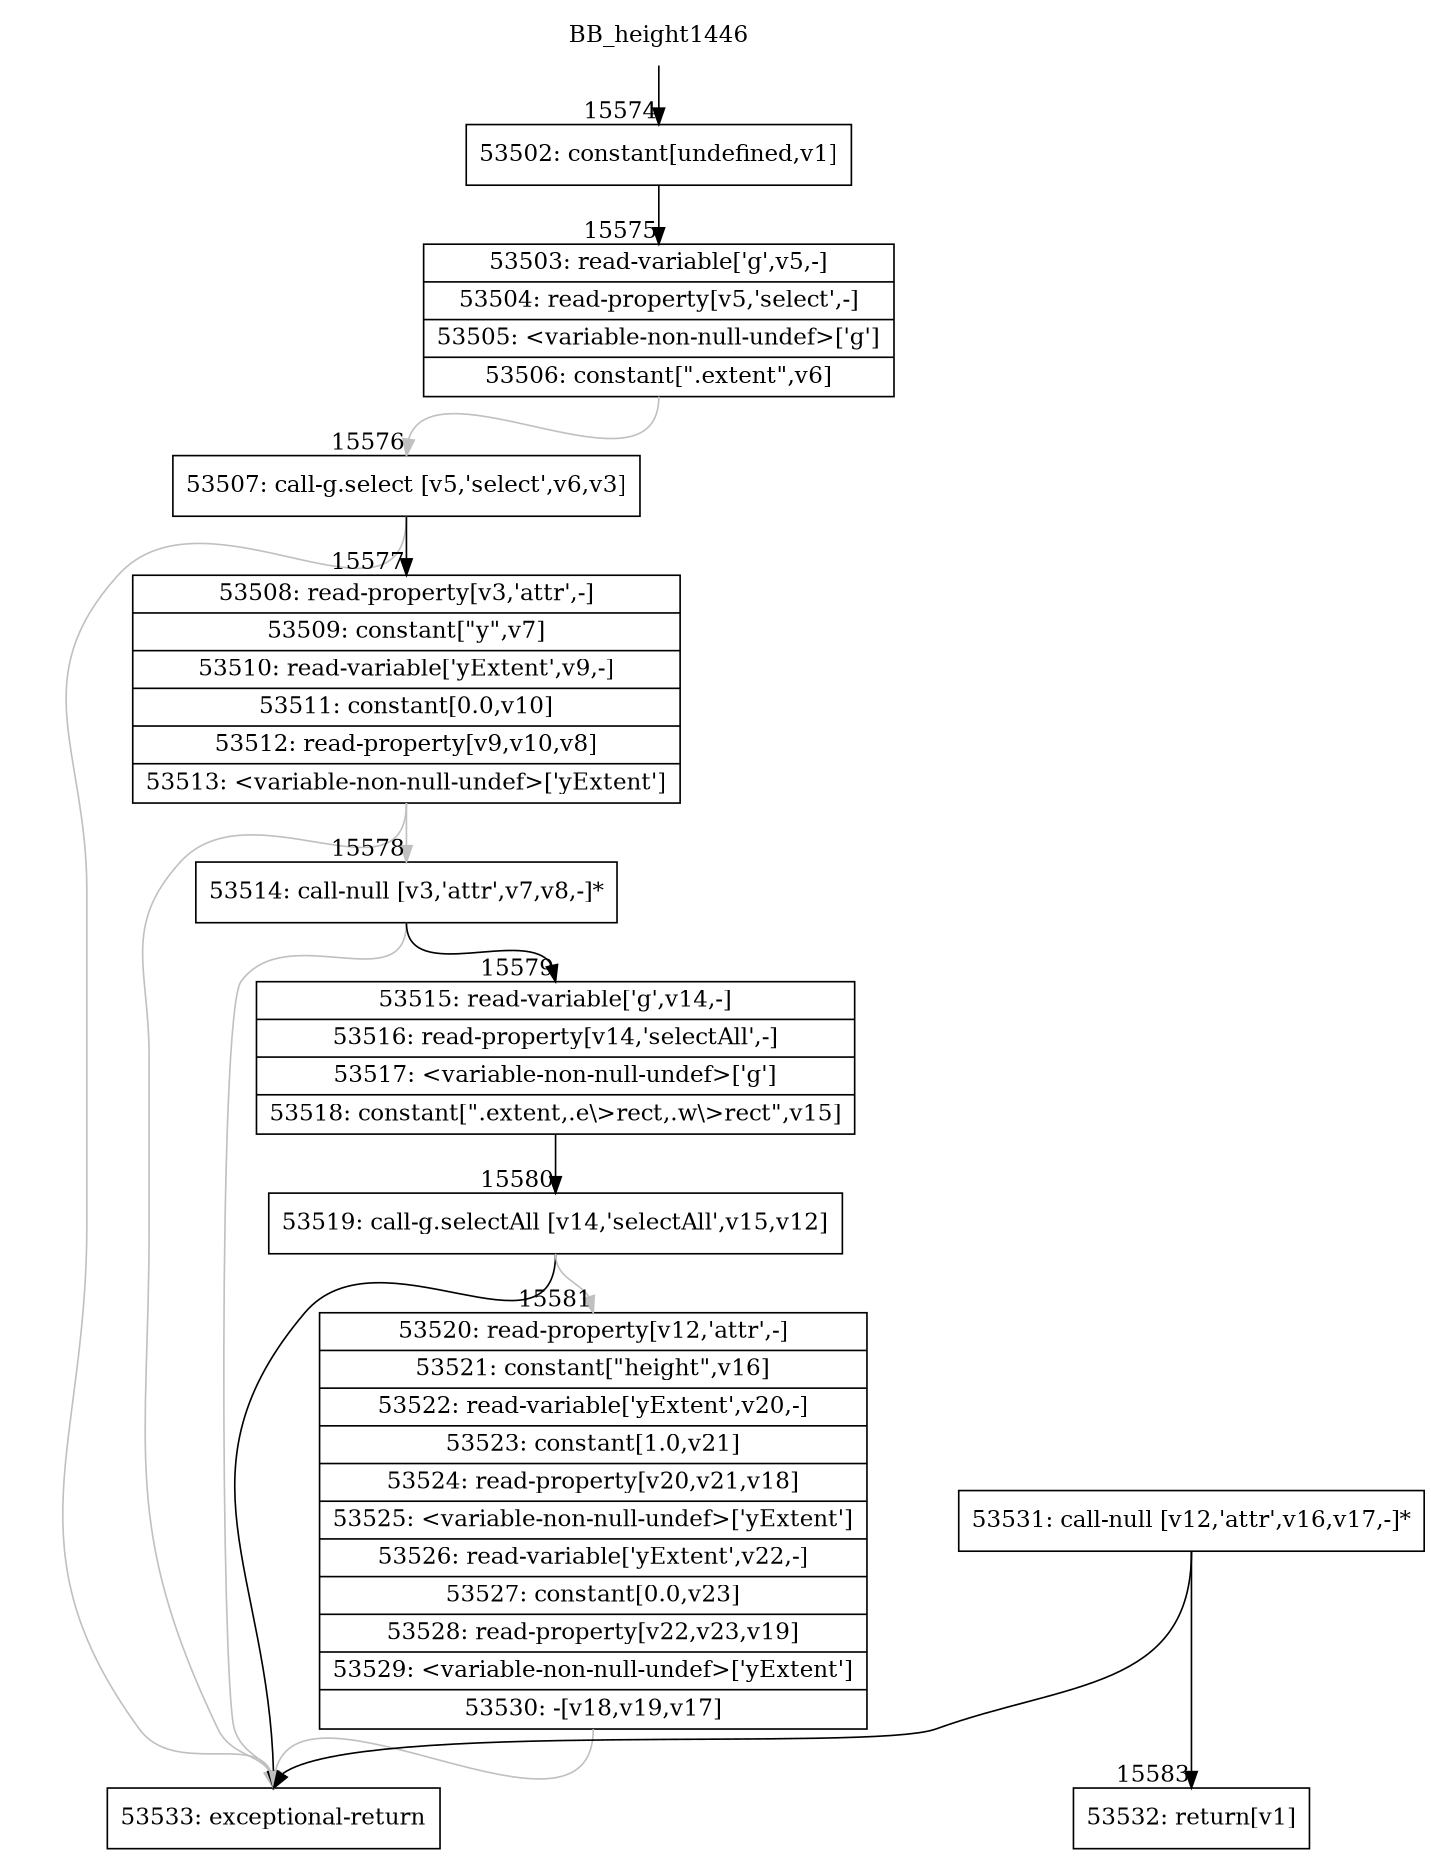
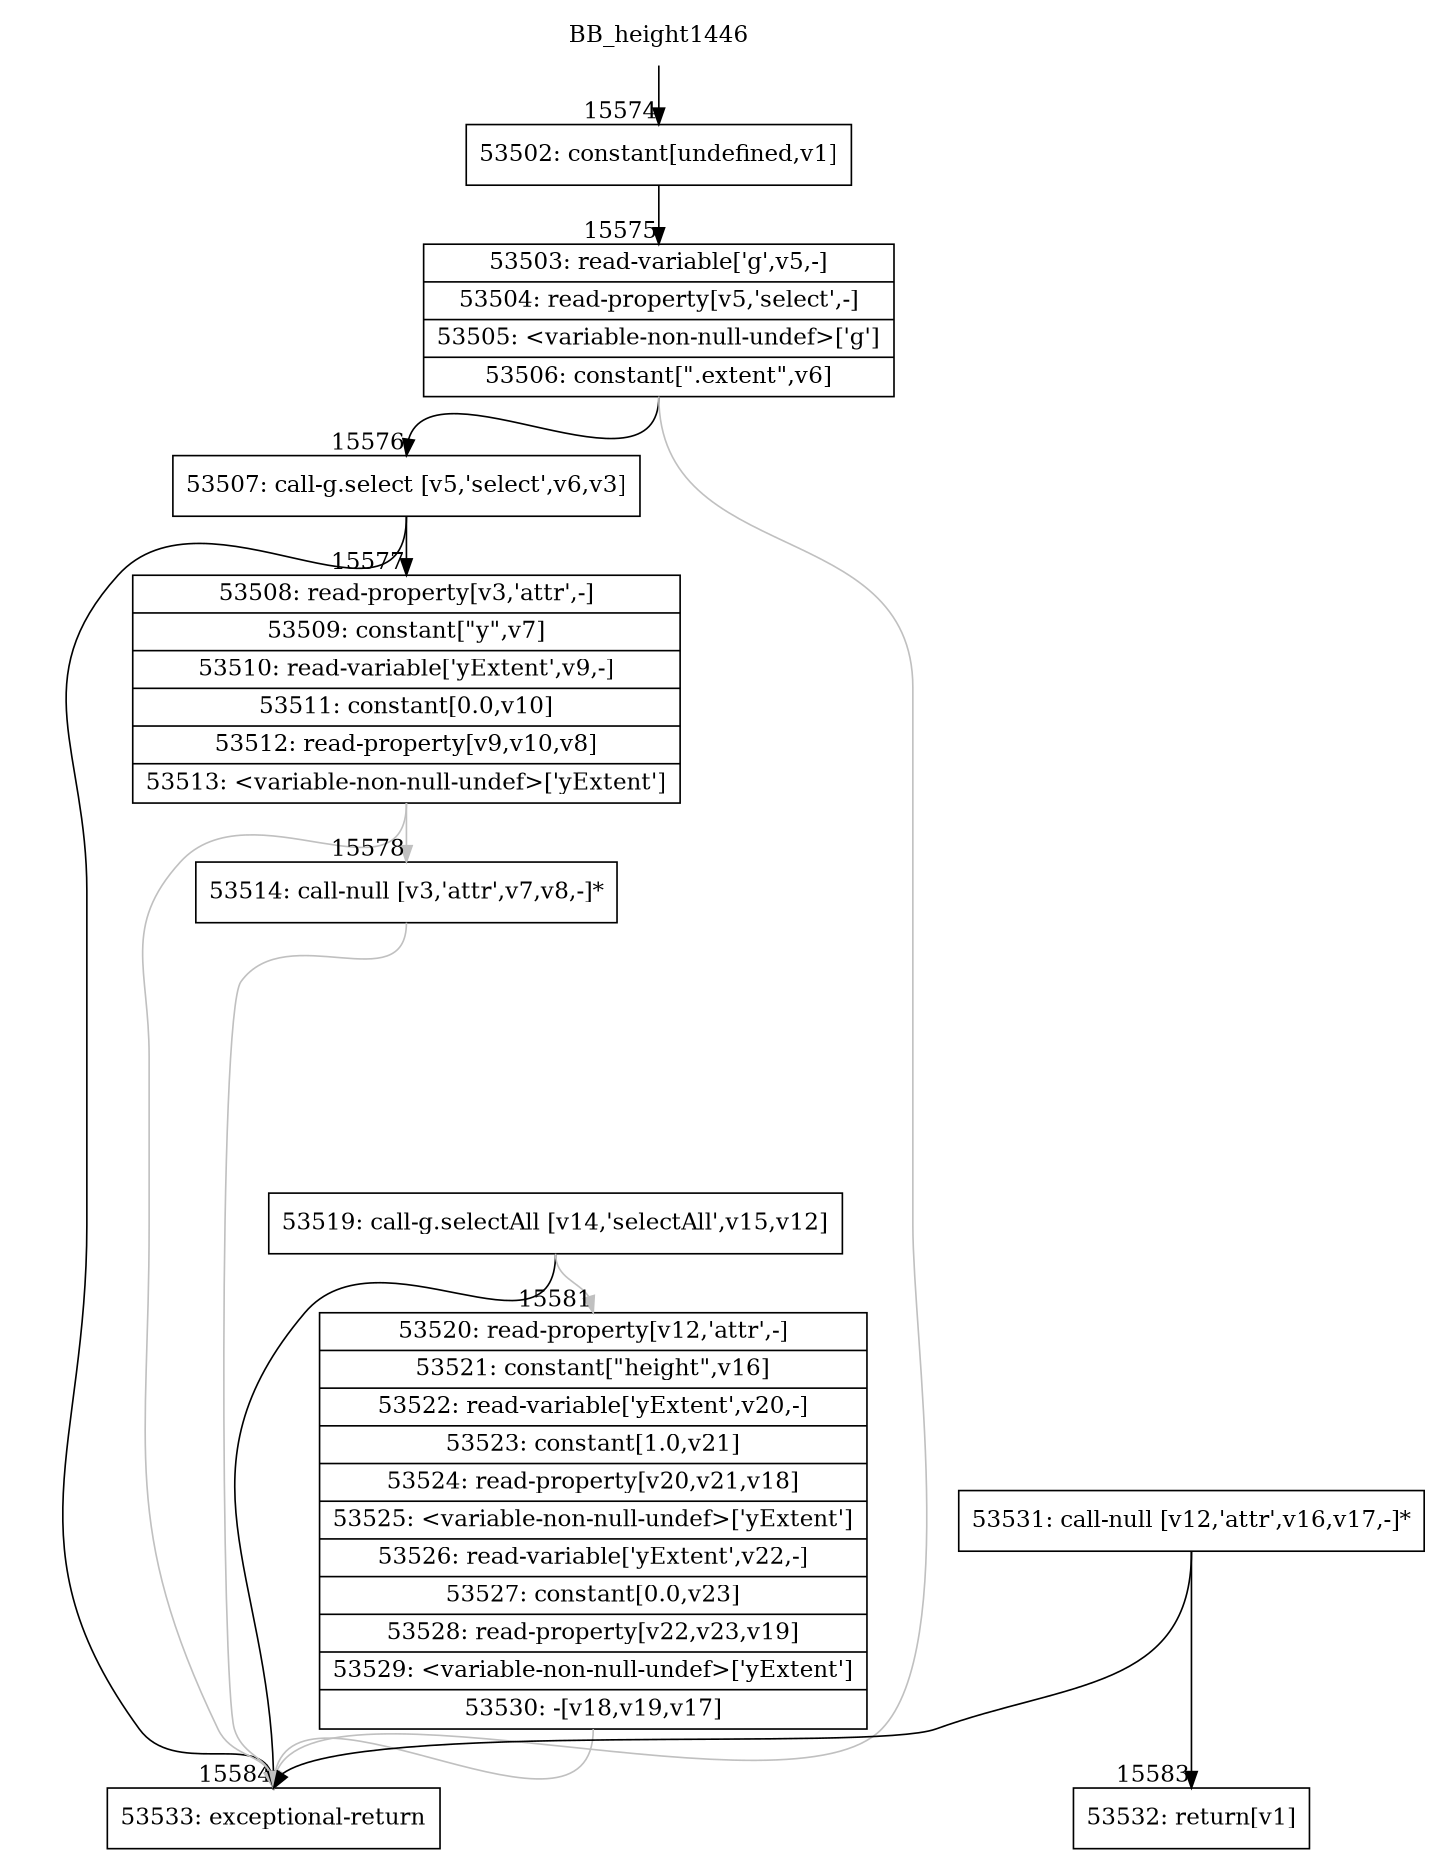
edge "53503: read-variable['g',v5,-]" -> "53507: call-g.select [v5,'select',v6,v3]": color gray -> black
node "53515: read-variable['g',v14,-]": removed
edge "53507: call-g.select [v5,'select',v6,v3]" -> "53533: exceptional-return": color gray -> black
edge "53503: read-variable['g',v5,-]" -> "53533: exceptional-return": added
